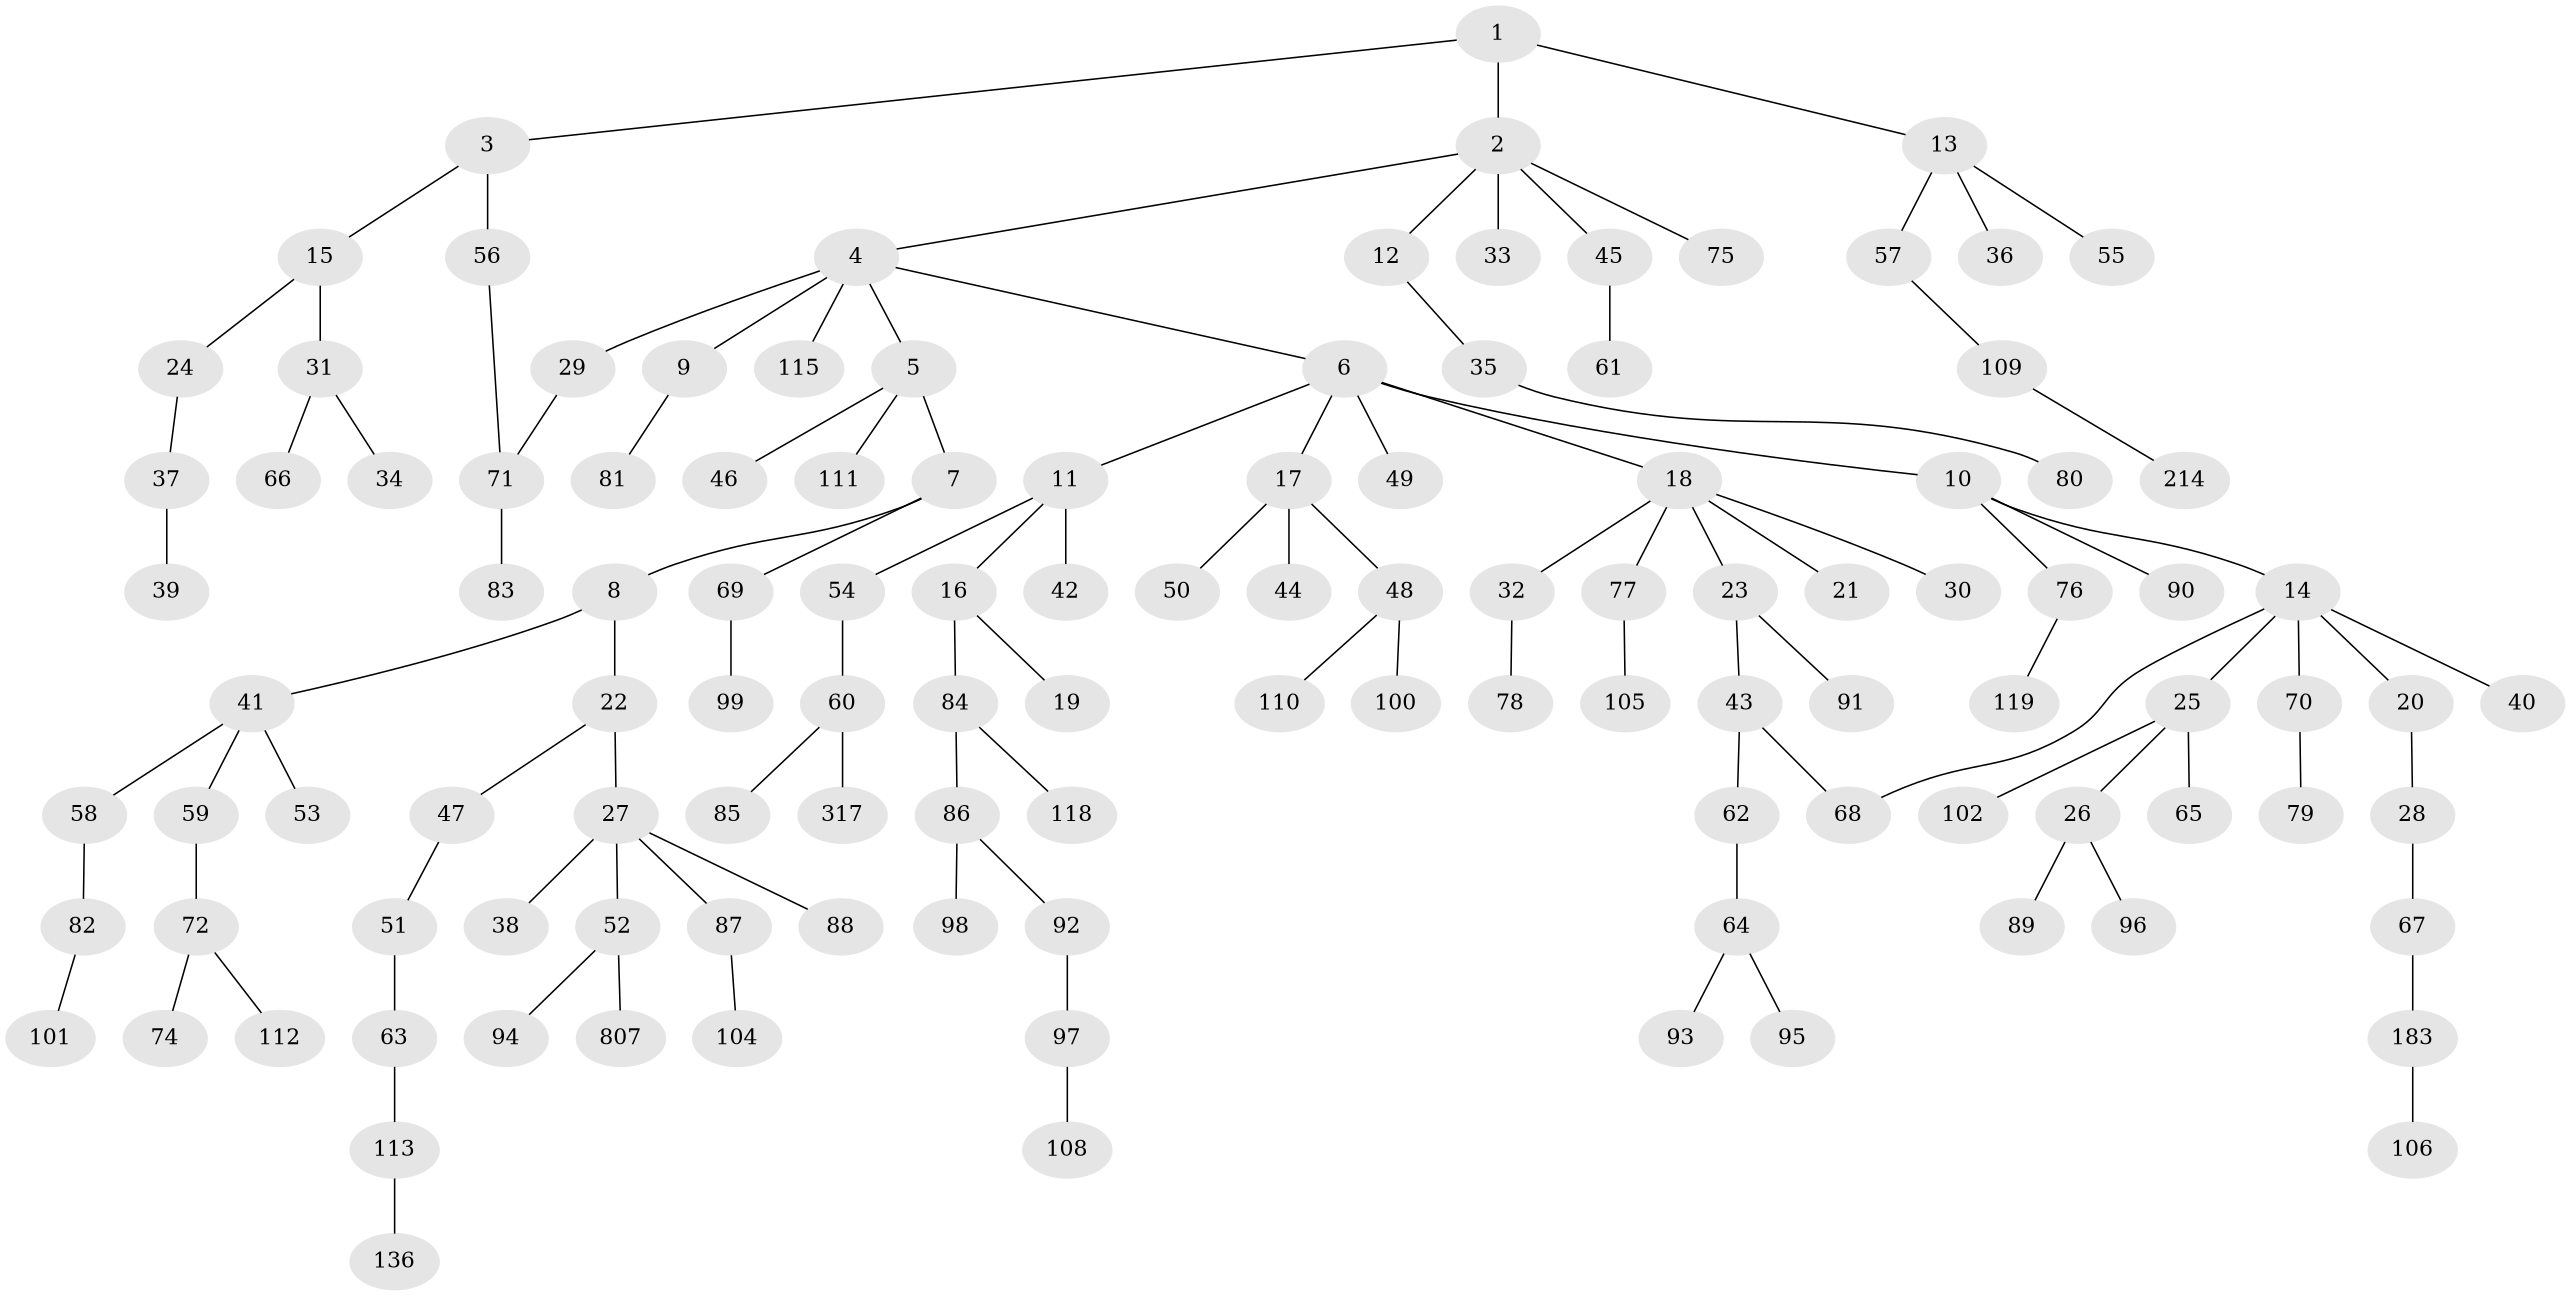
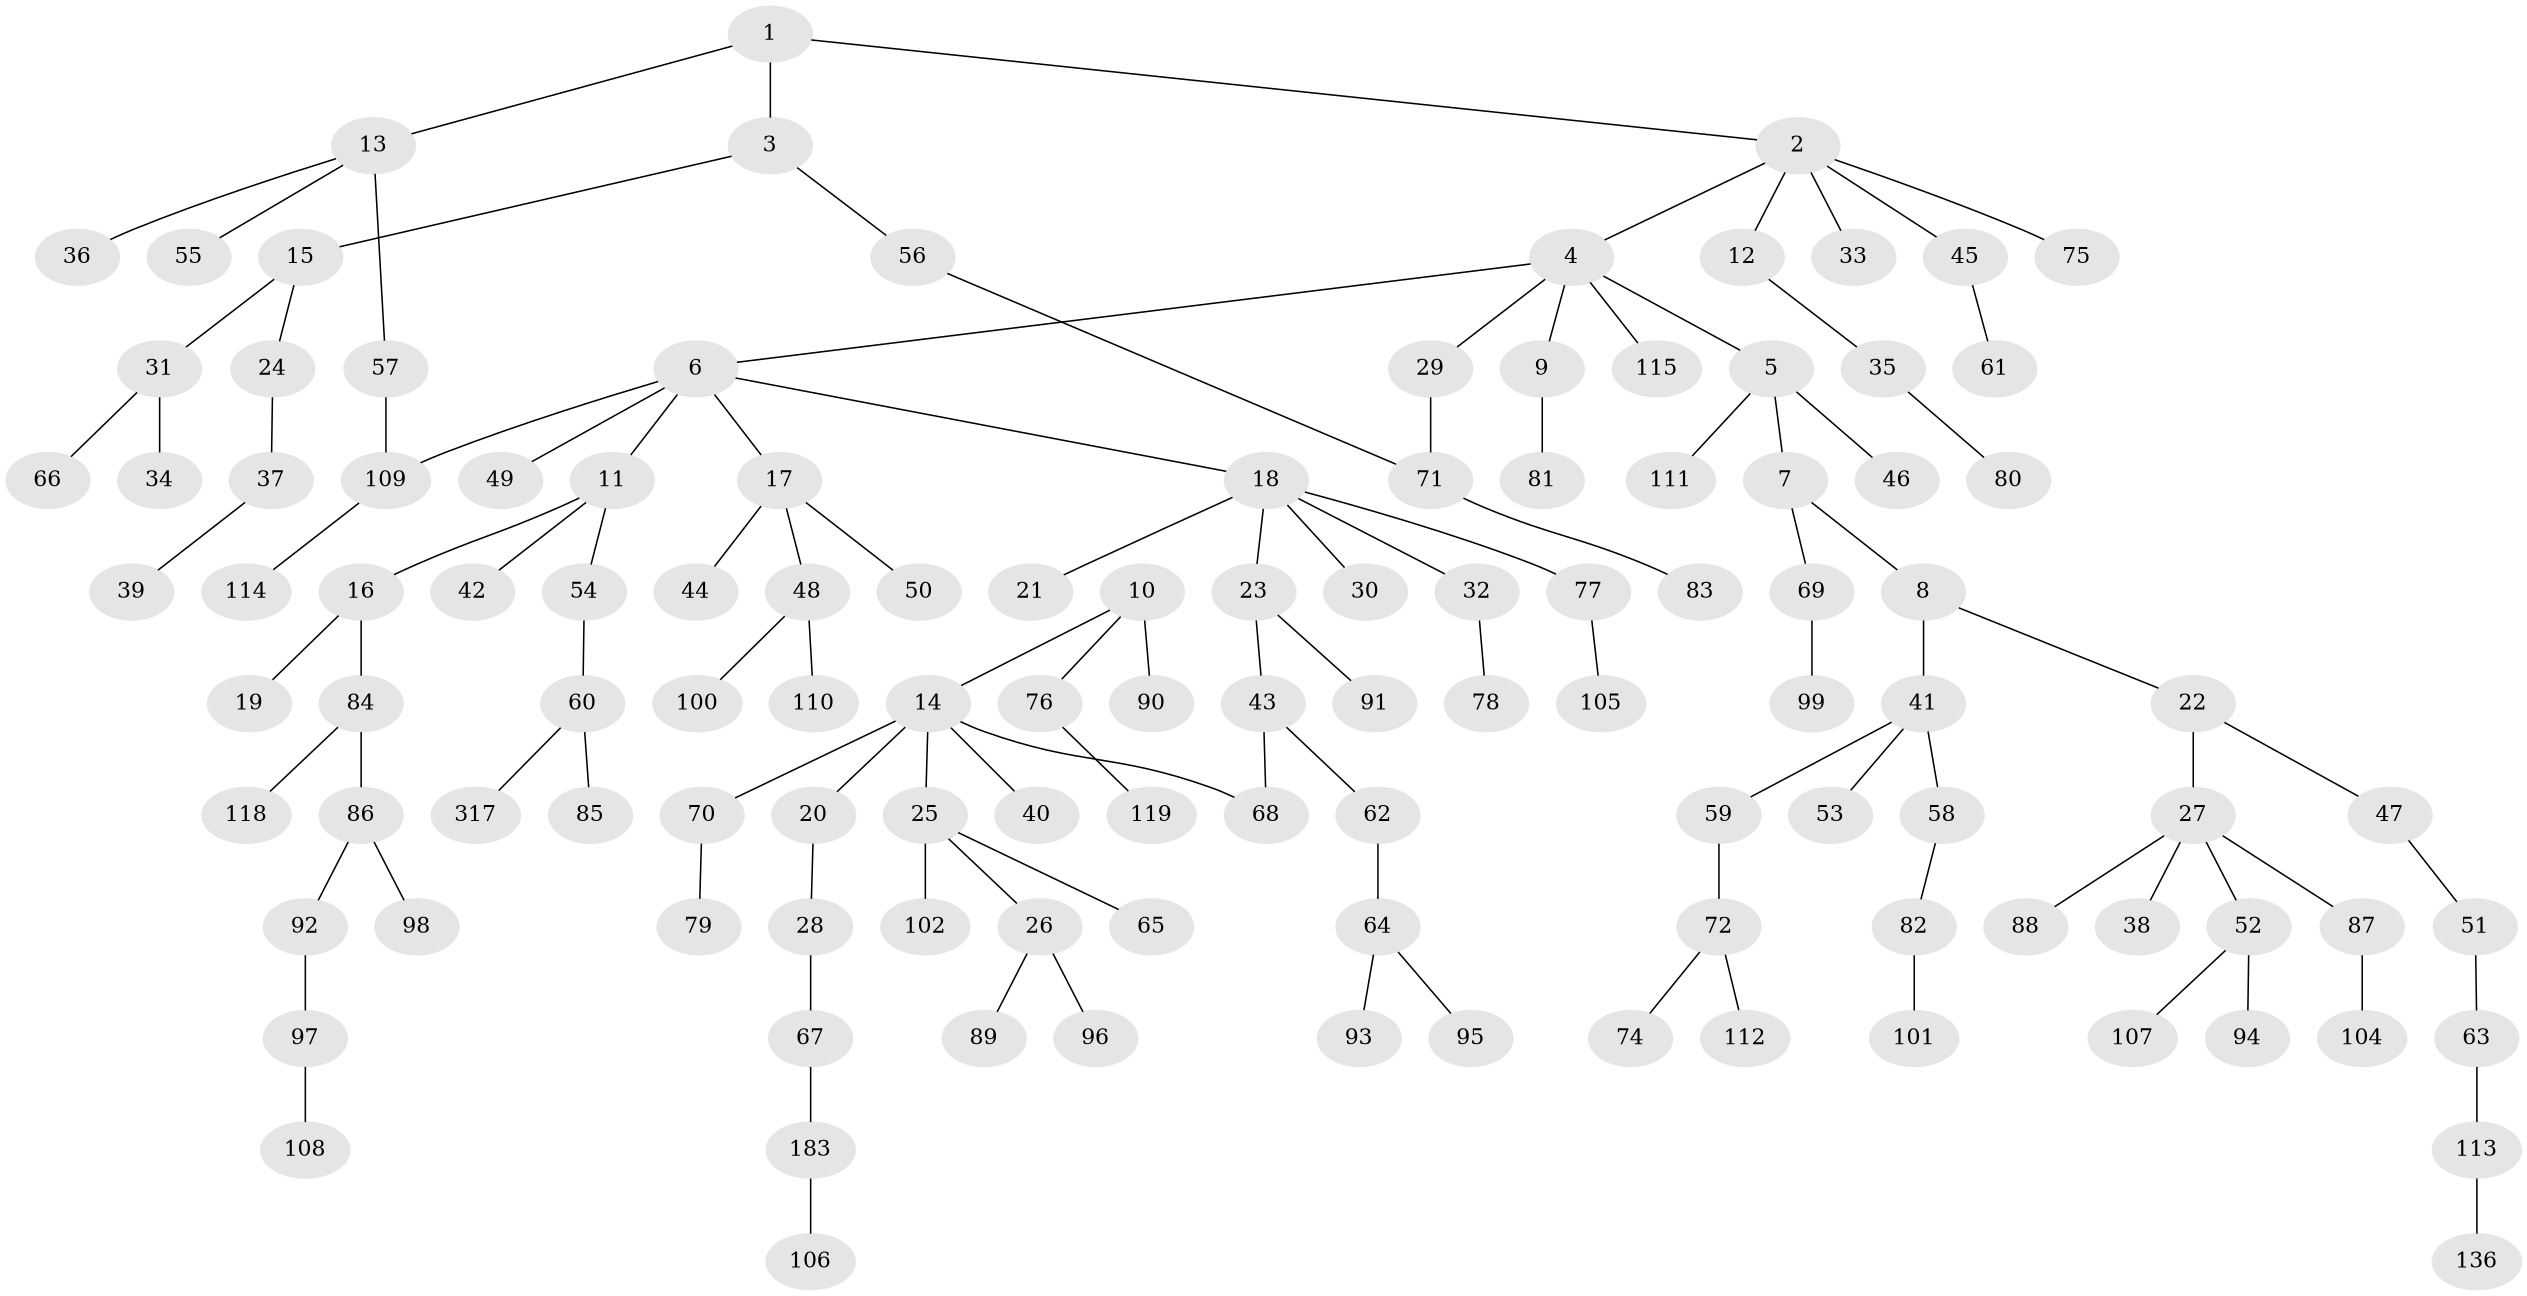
edge "6" -- "10": now "6" -- "109"
node "214": label "214" -> "114"
node "807": label "807" -> "107"
